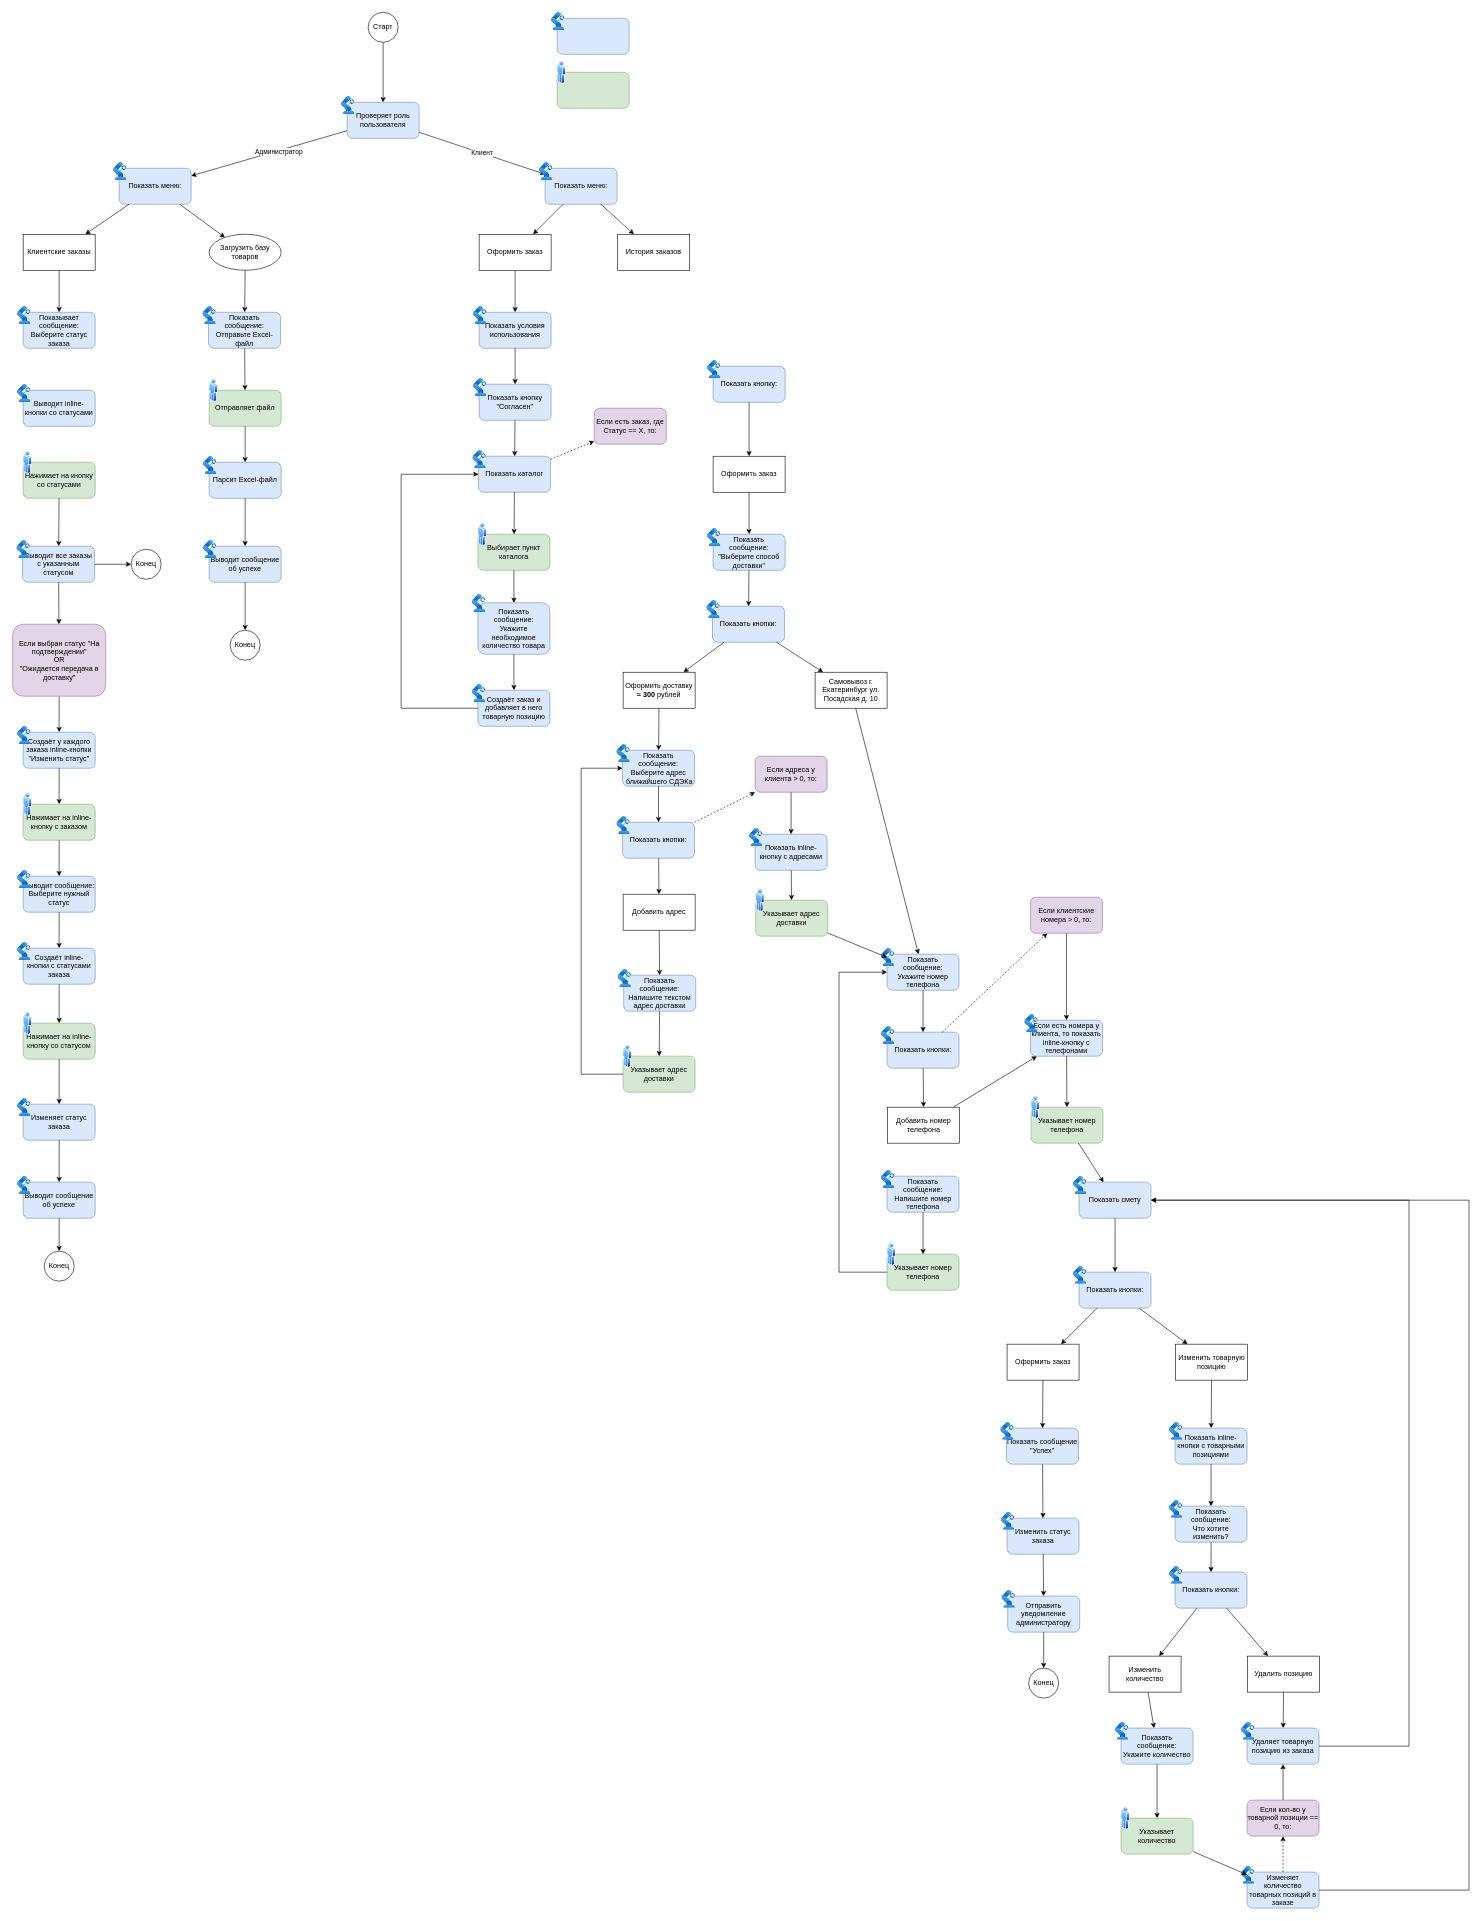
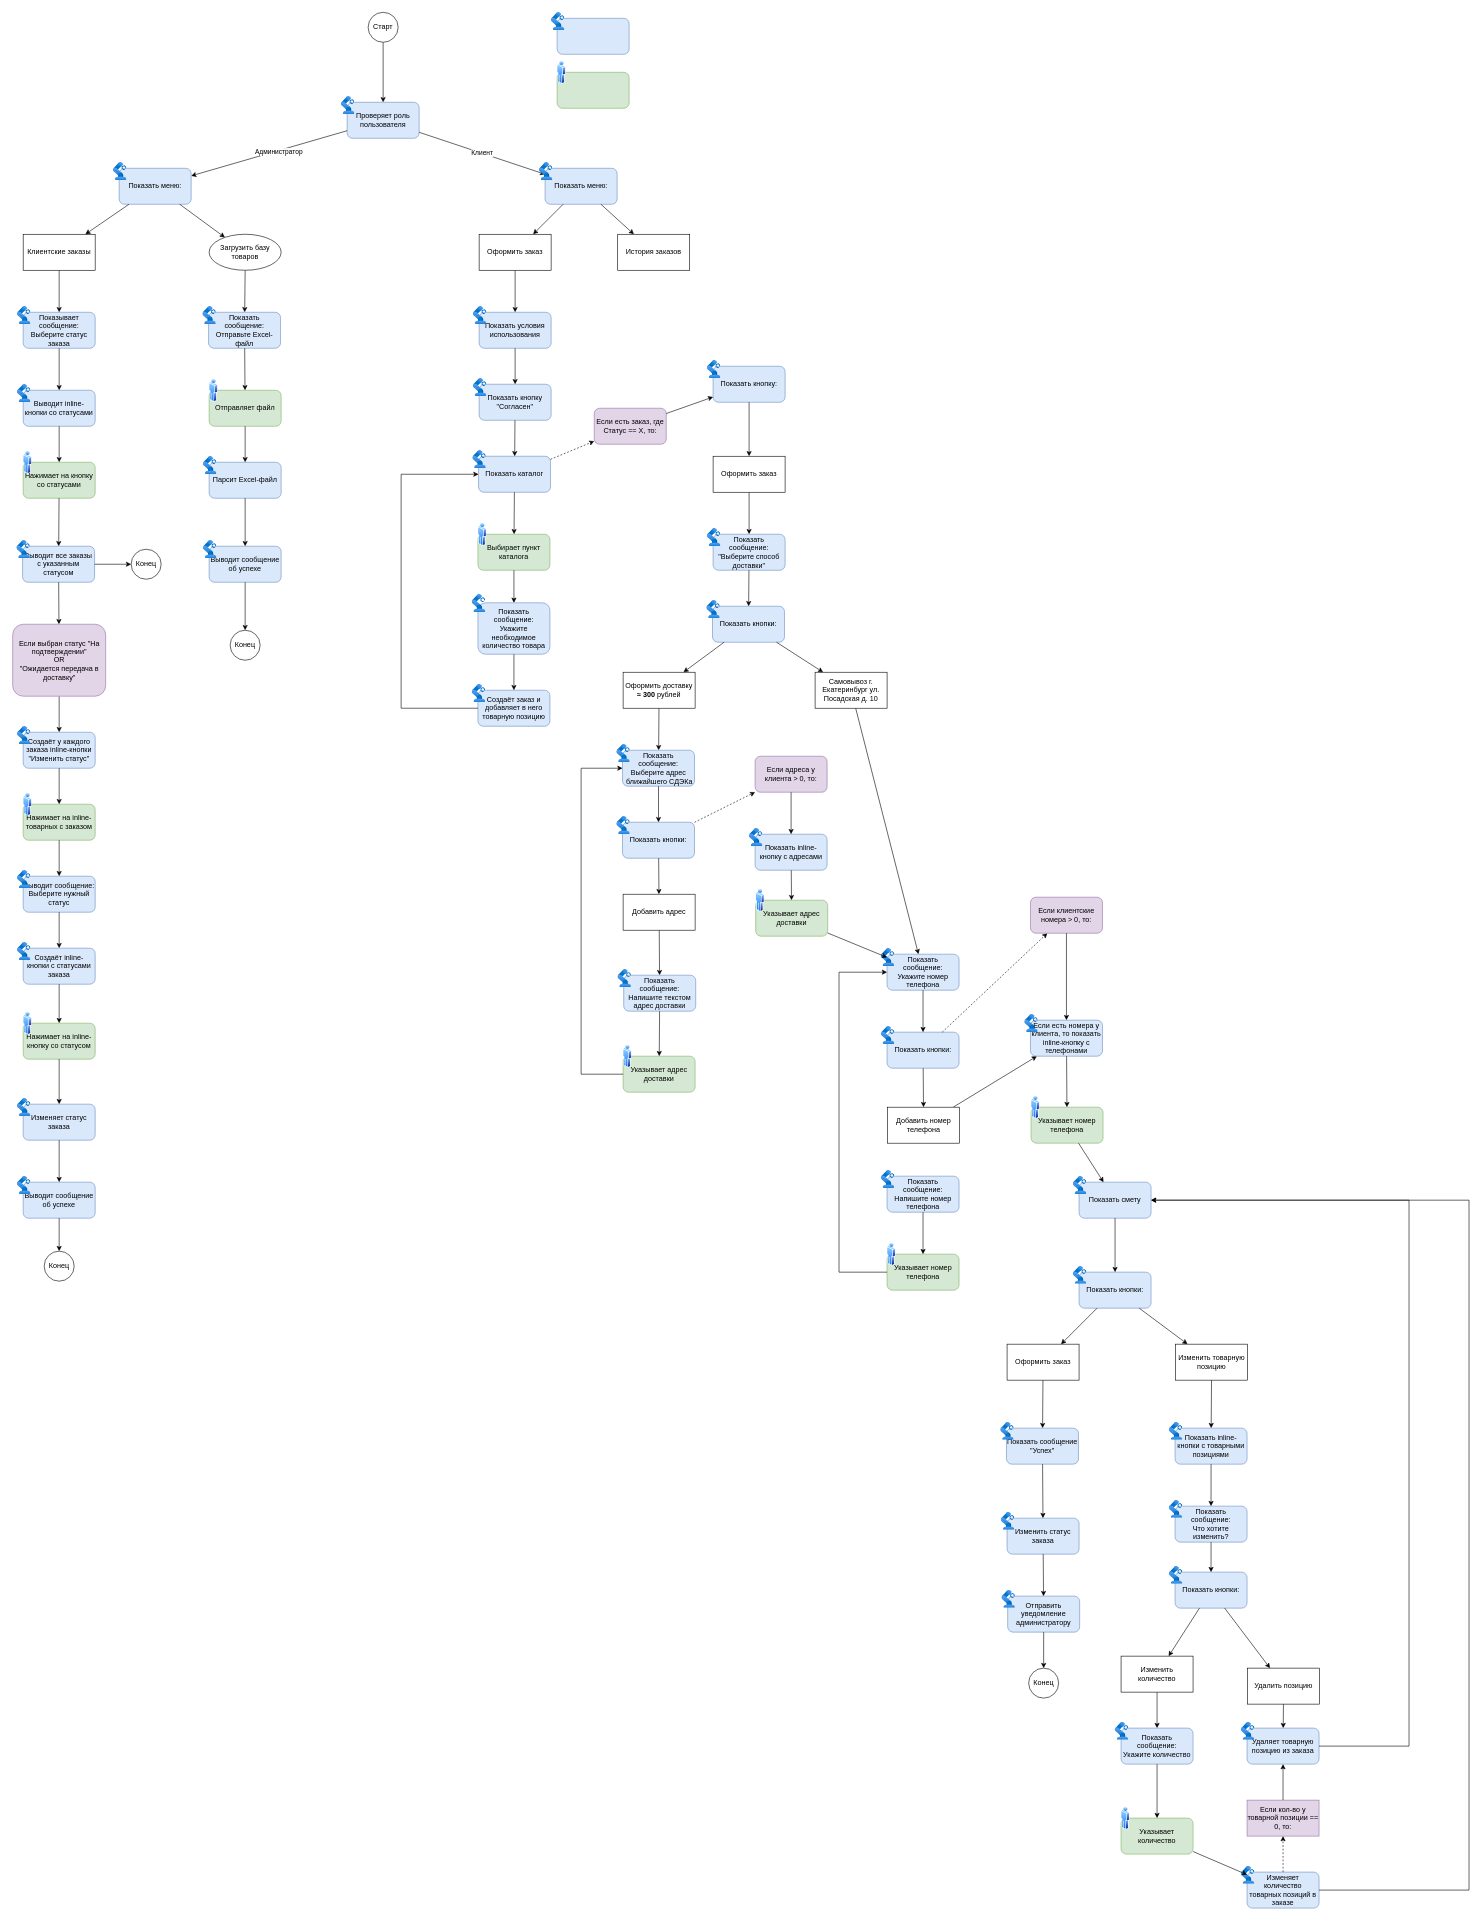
edge "Показывает сообщение: Выберите статус заказа" -> "Выводит inline-кнопки со статусами": added
edge "Если есть заказ, где Статус == Х, то:" -> "Показать кнопку:": added
edge "Выводит inline-кнопки со статусами" -> "Нажимает на кнопку со статусами": added
node "Нажимает на inline-кнопку с заказом": label "Нажимает на inline-кнопку с заказом" -> "Нажимает на inline-товарных с заказом"
node "Изменить количество": moved (1145, 1674) -> (1157, 1674)
node "Удалить позицию": moved (1284, 1674) -> (1284, 1686)
node "Если кол-во у товарной позиции == 0, то:": shape rounded rectangle -> rectangle
